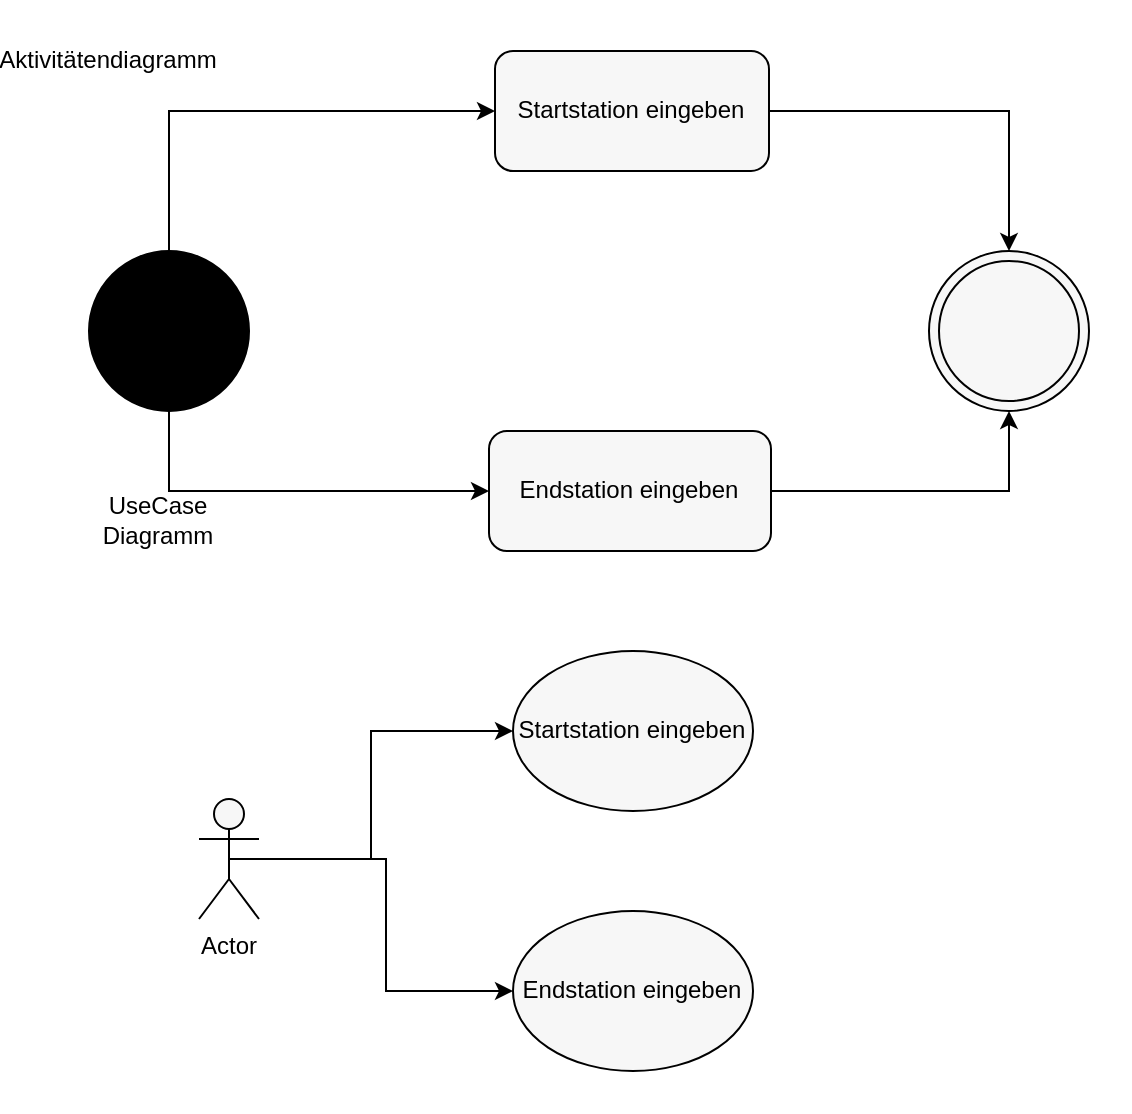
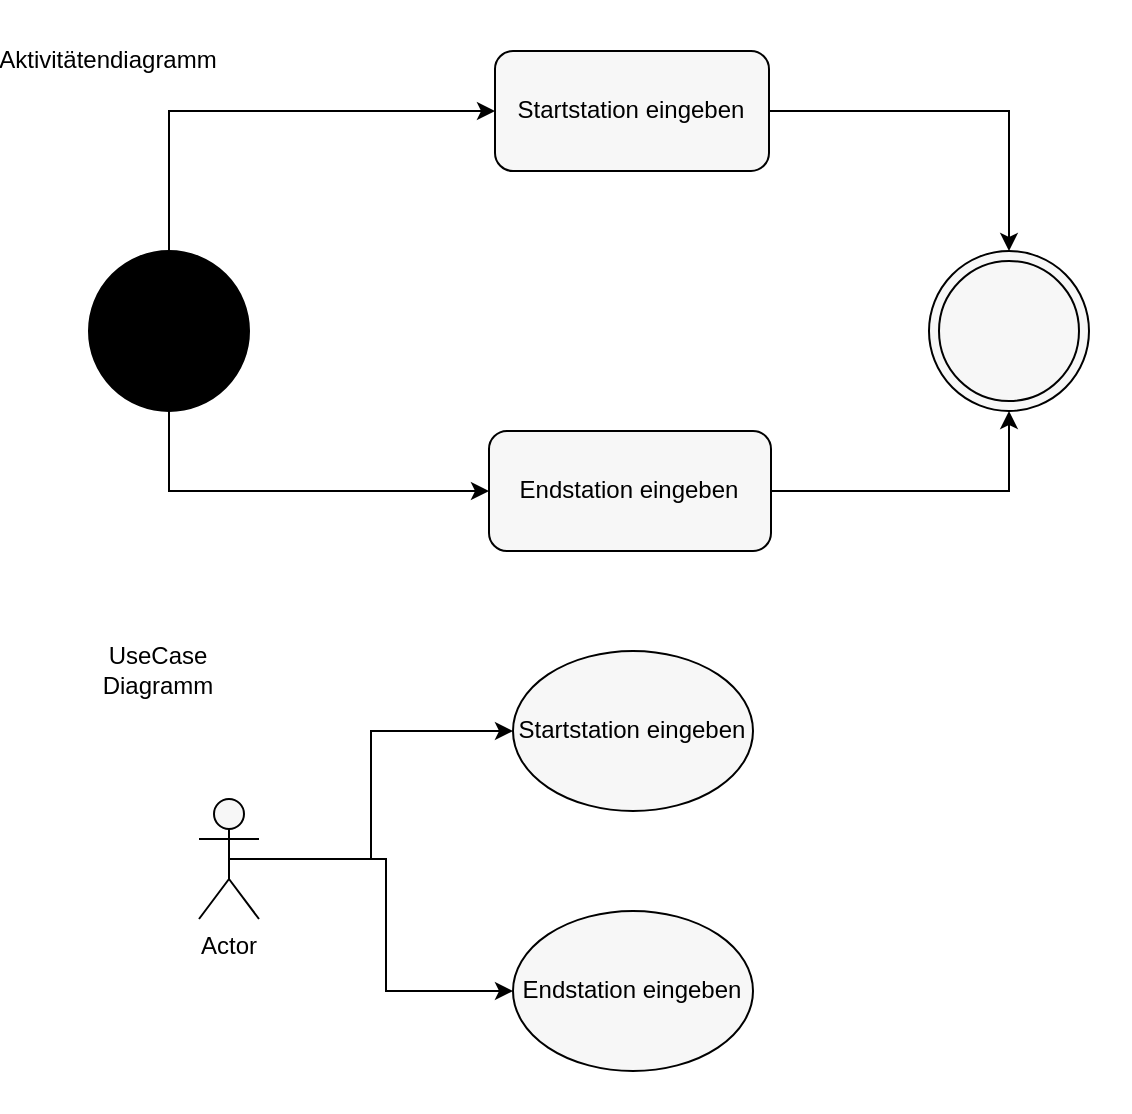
node "UseCase Diagramm": moved (159, 521) -> (159, 671)
